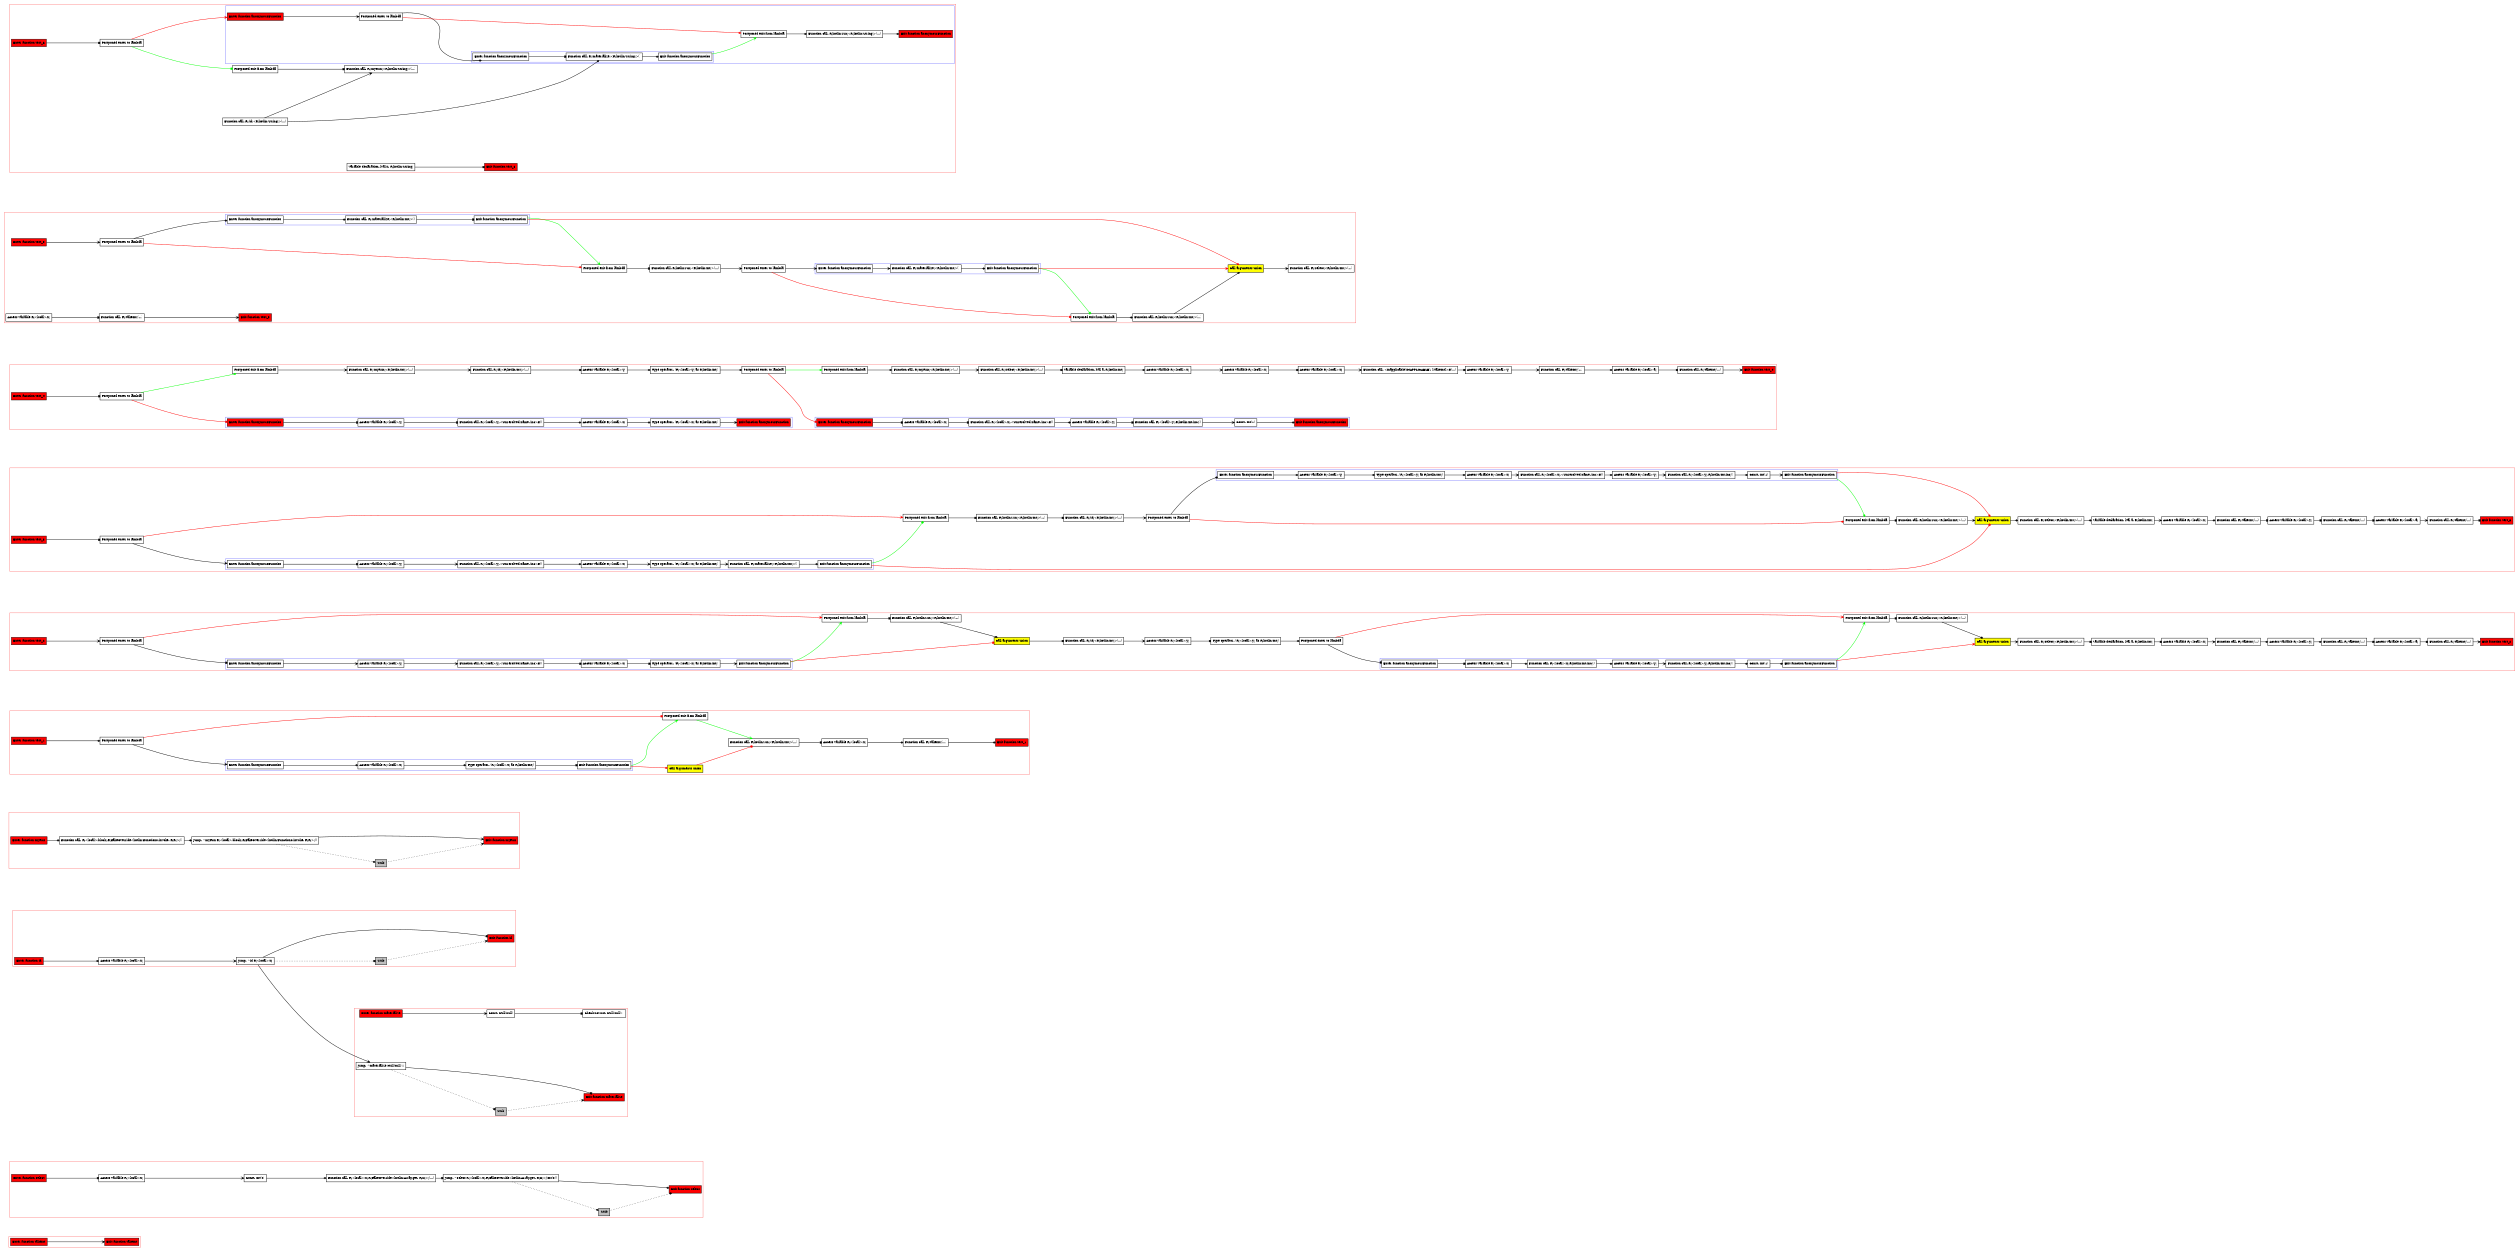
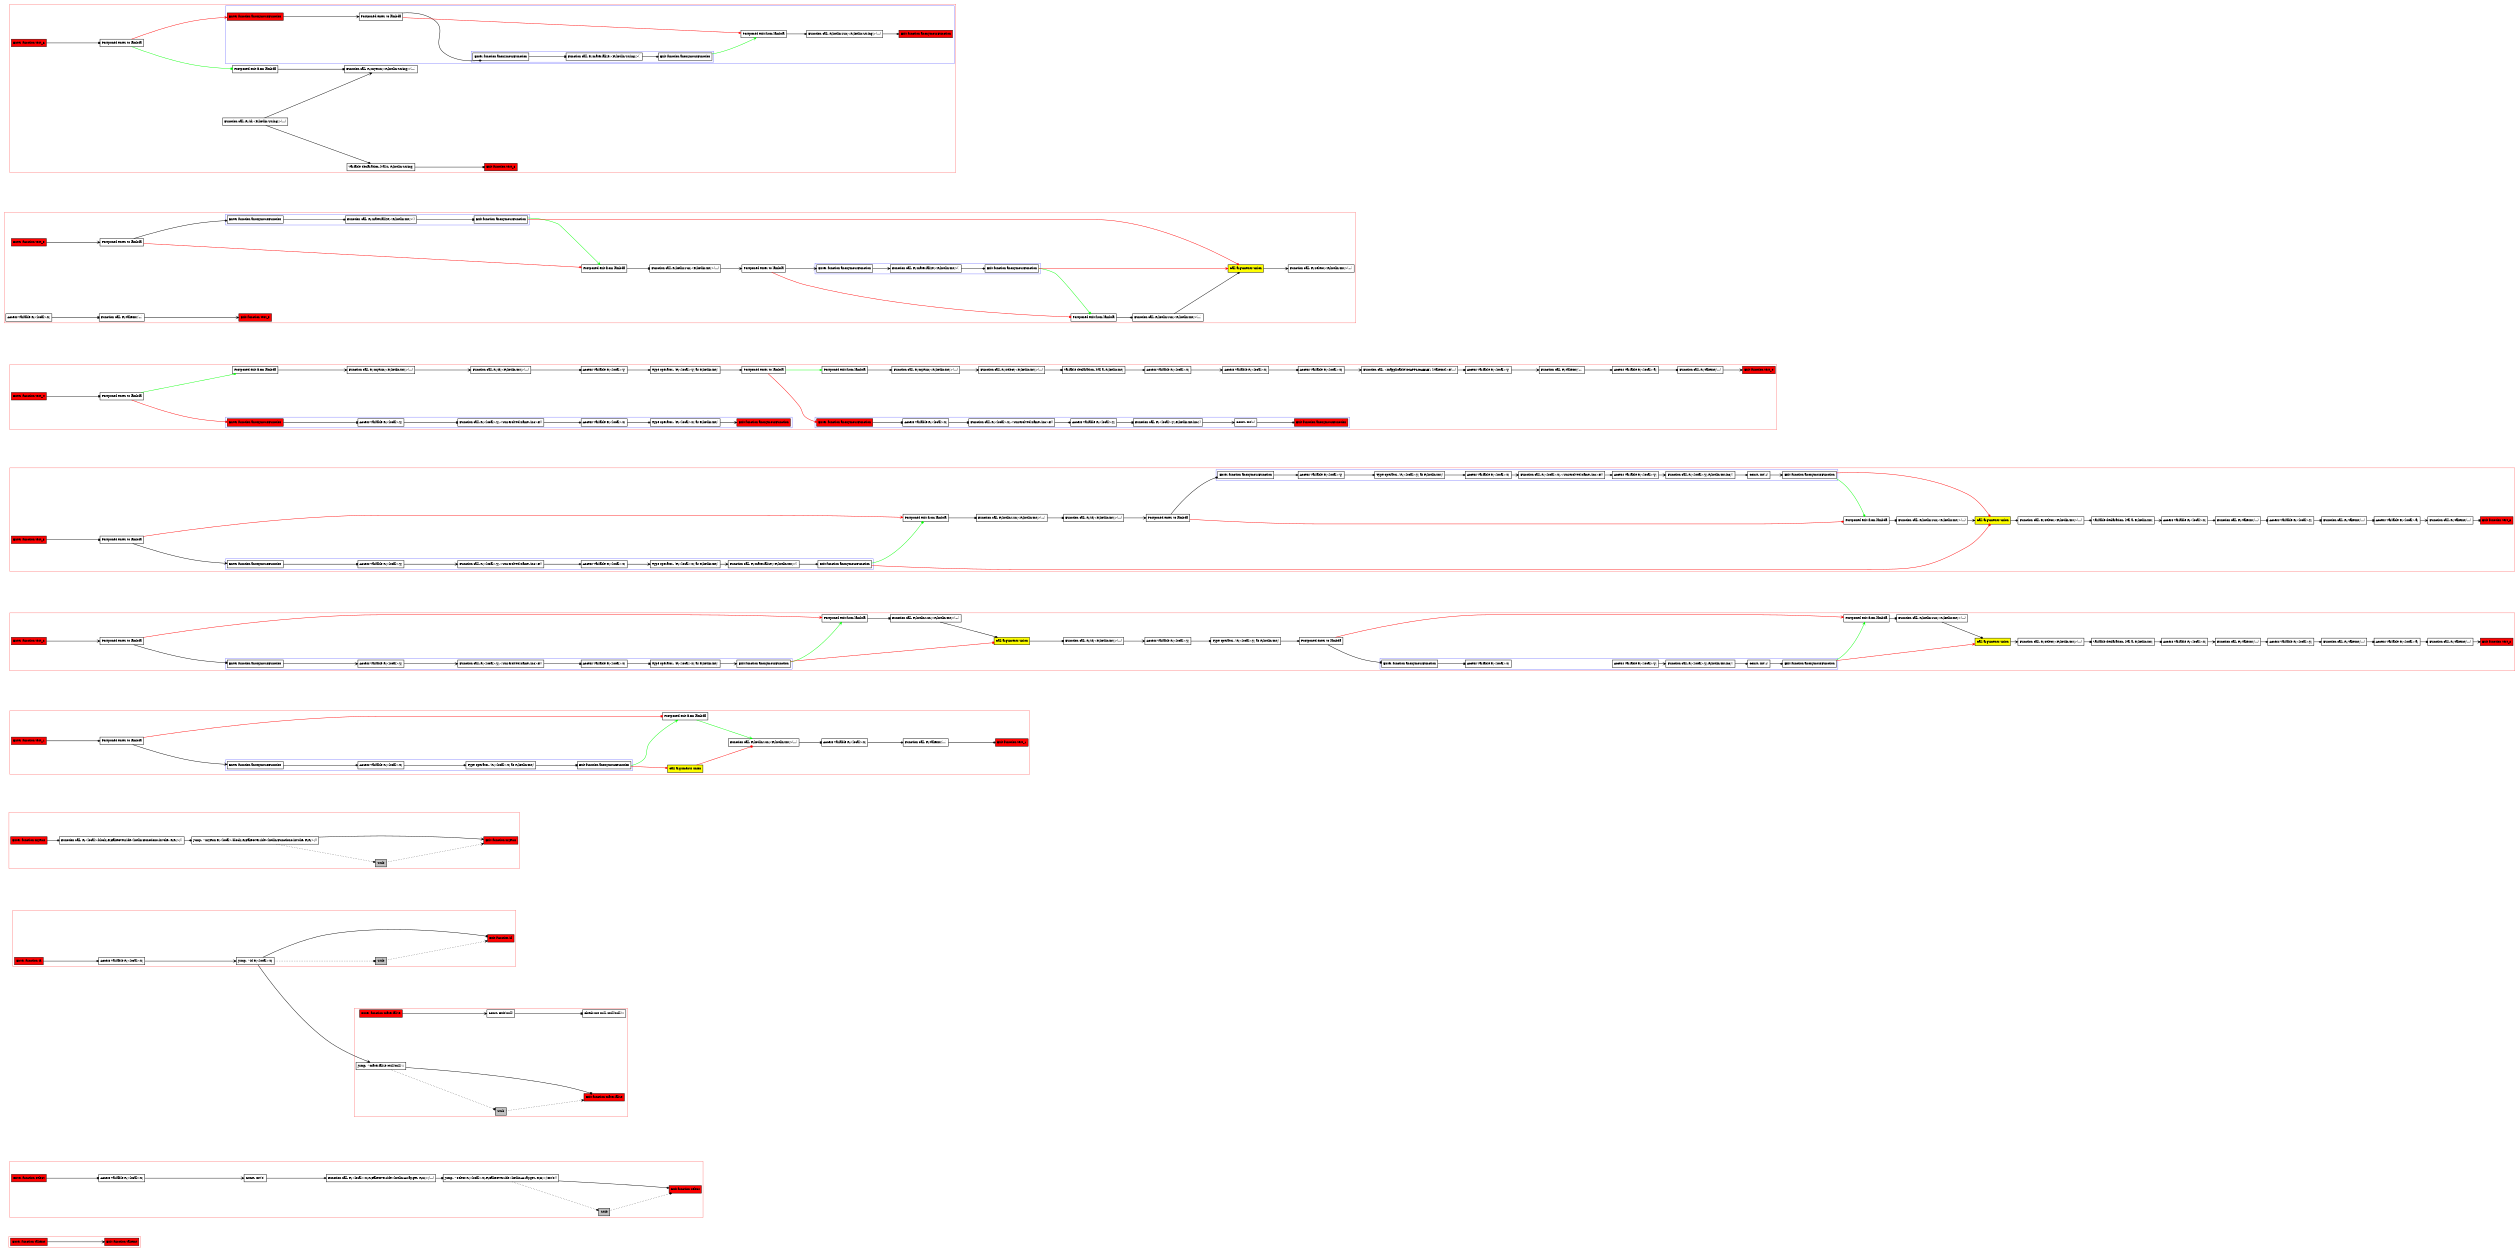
edge "Function call: R|/id|<R|kotlin/String|>(...)" -> "Function call: R|/materialize|<R|kotlin/String|>()": now "Function call: R|/id|<R|kotlin/String|>(...)" -> "Variable declaration: lval x: R|kotlin/String|"
node "Function call: R|<local>/x|.R|kotlin/Int.inc|()": removed
node "Const: Null(null)": label "Const: Null(null)" -> "Const: Exit(null)"
node "Check not not: Null(null)!!": label "Check not not: Null(null)!!" -> "Check not null: Null(null)!!"
